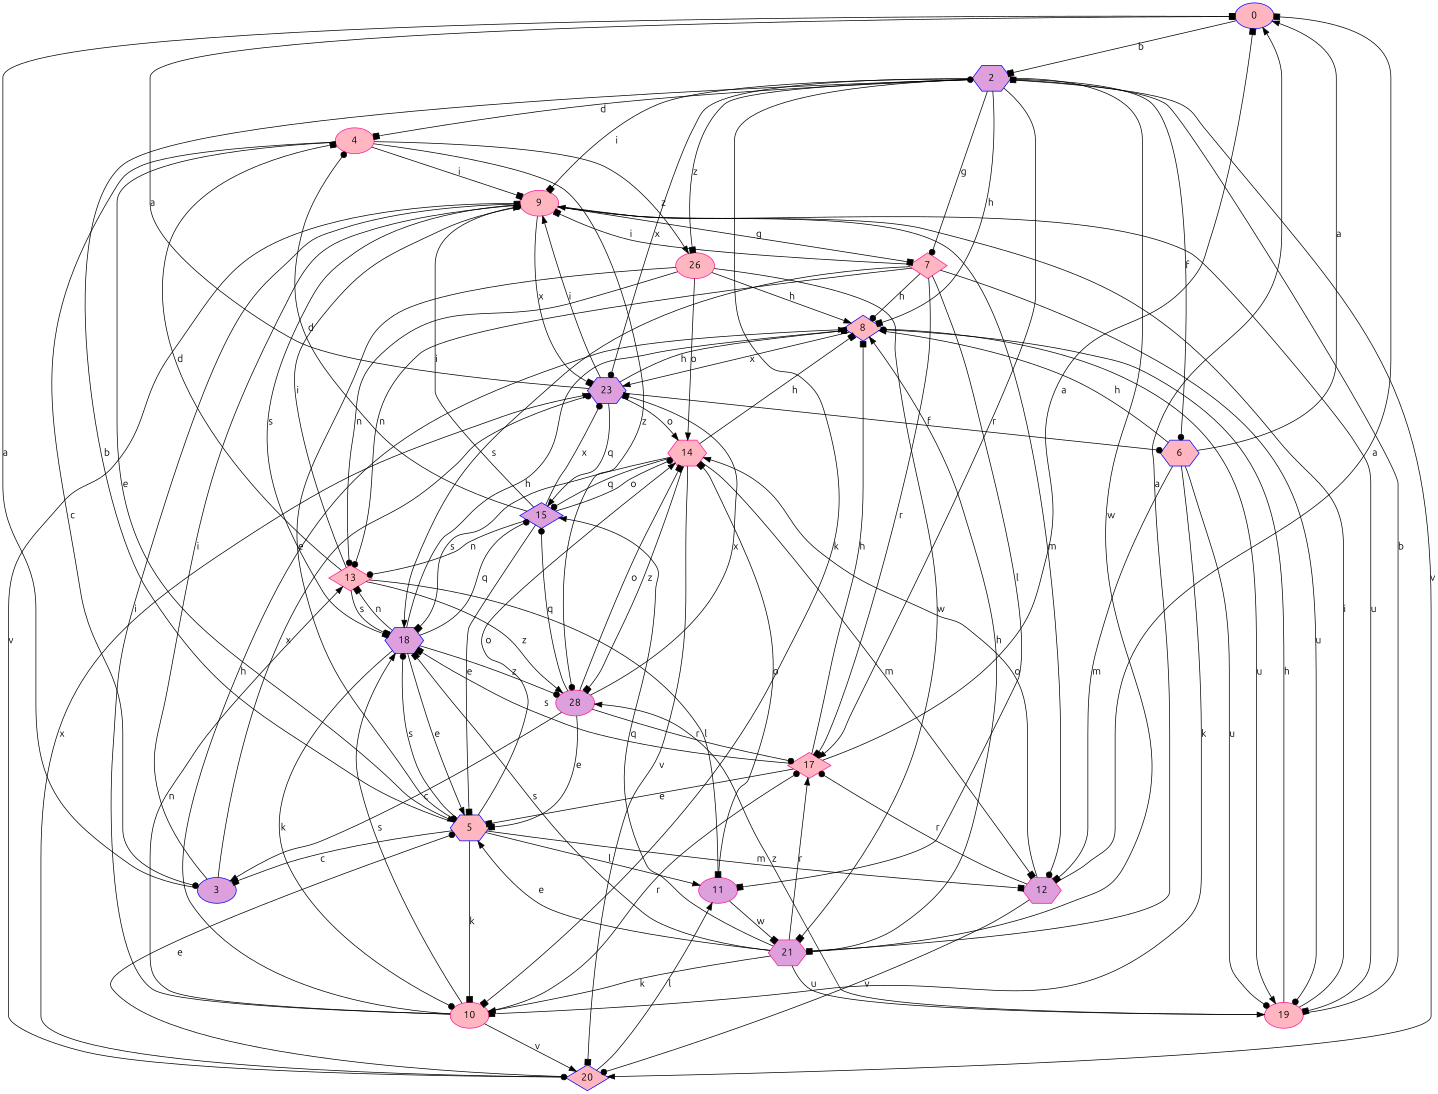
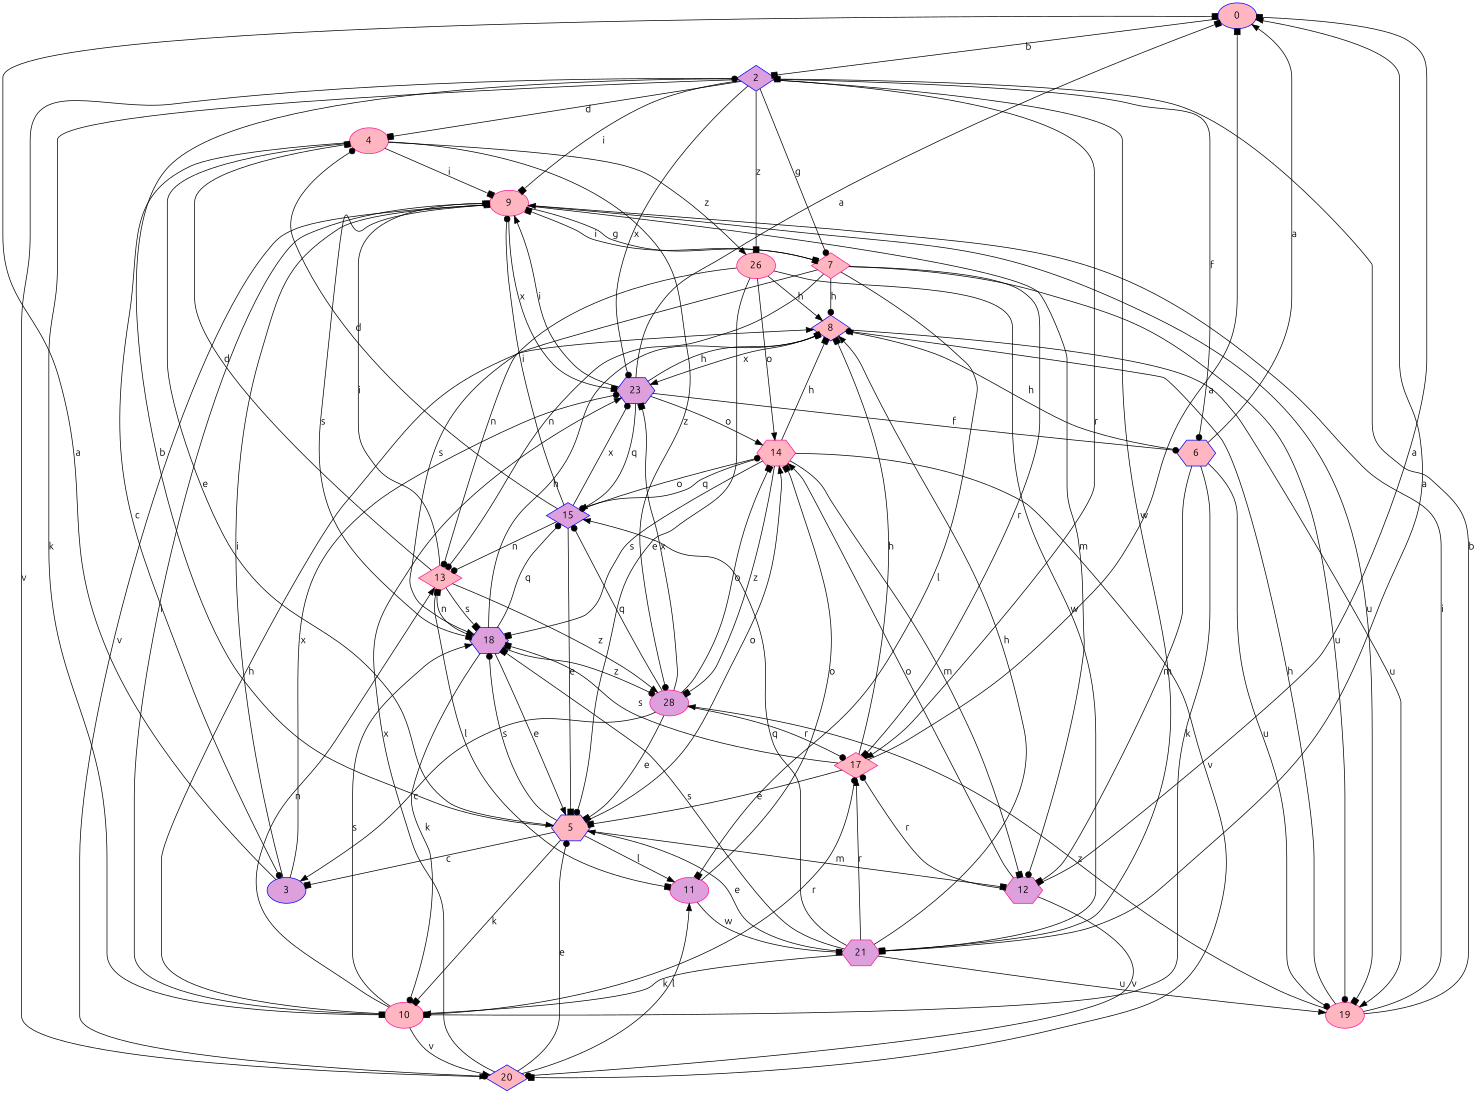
node "2": shape hexagon -> diamond
edge "2" -> "8": removed, label "h"
